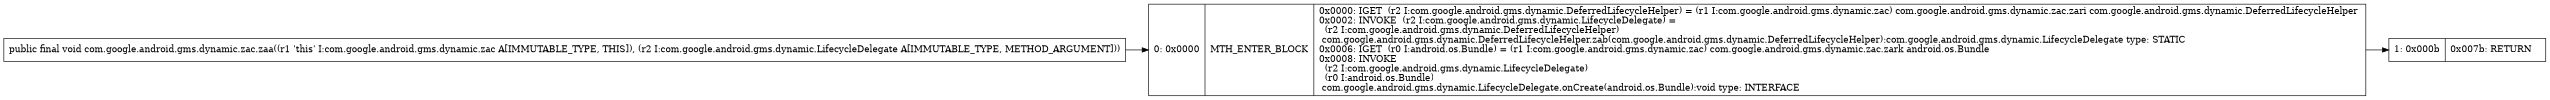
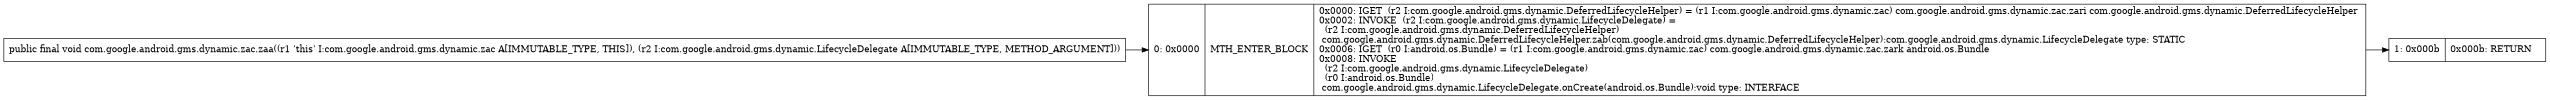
node "1: 0x000b": text "0x007b: RETURN" -> "0x000b: RETURN"
